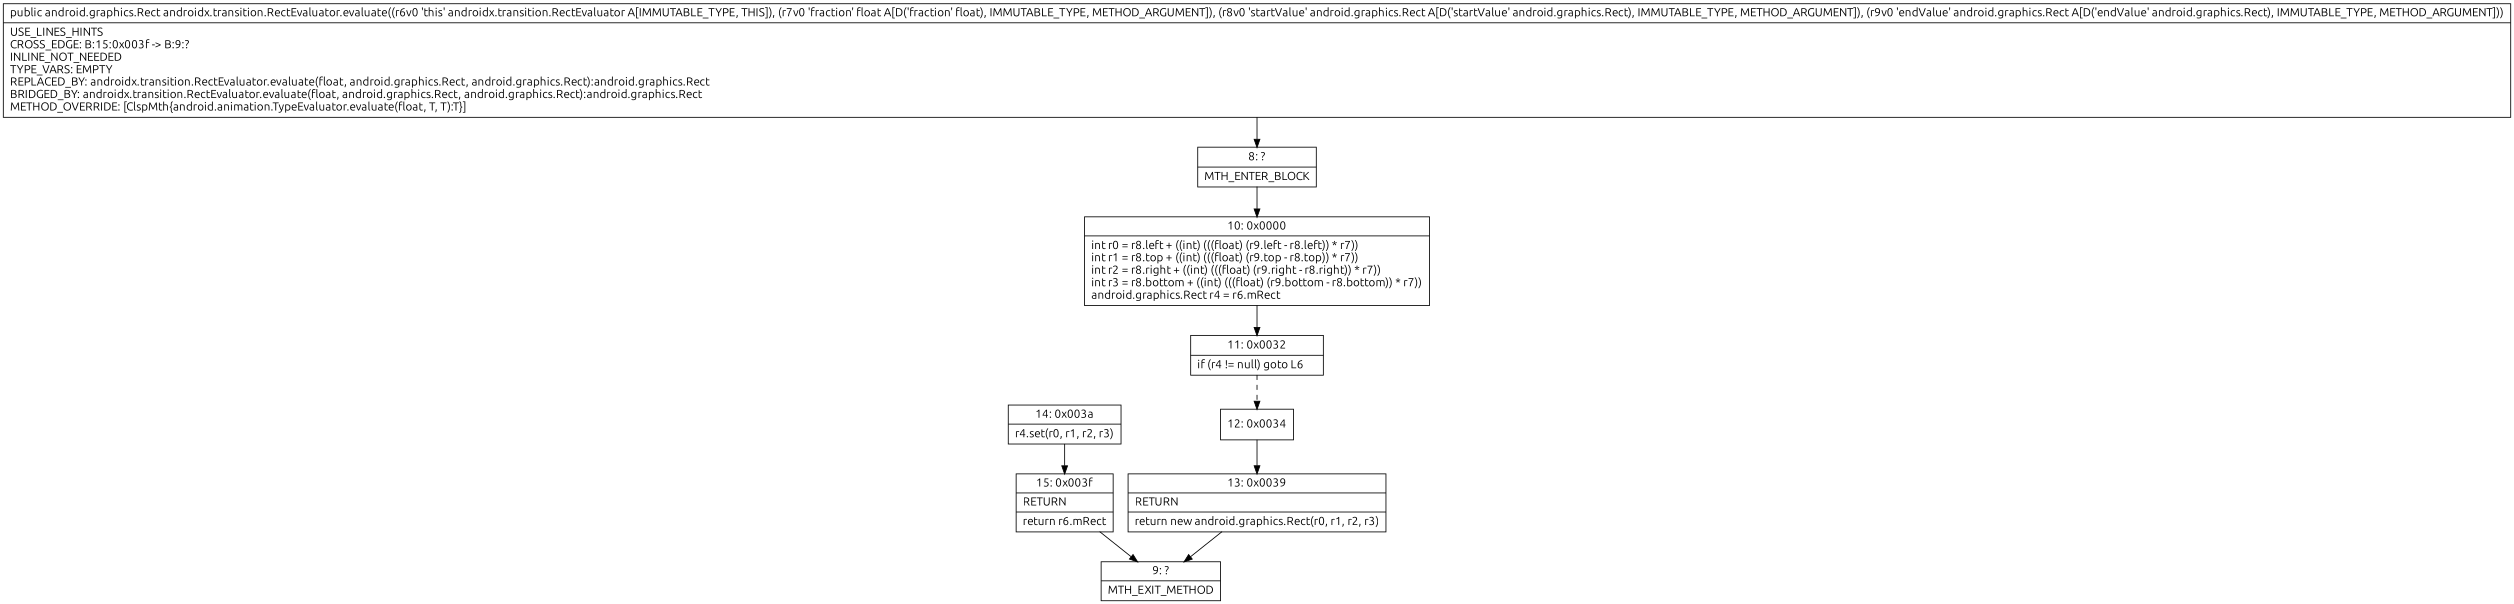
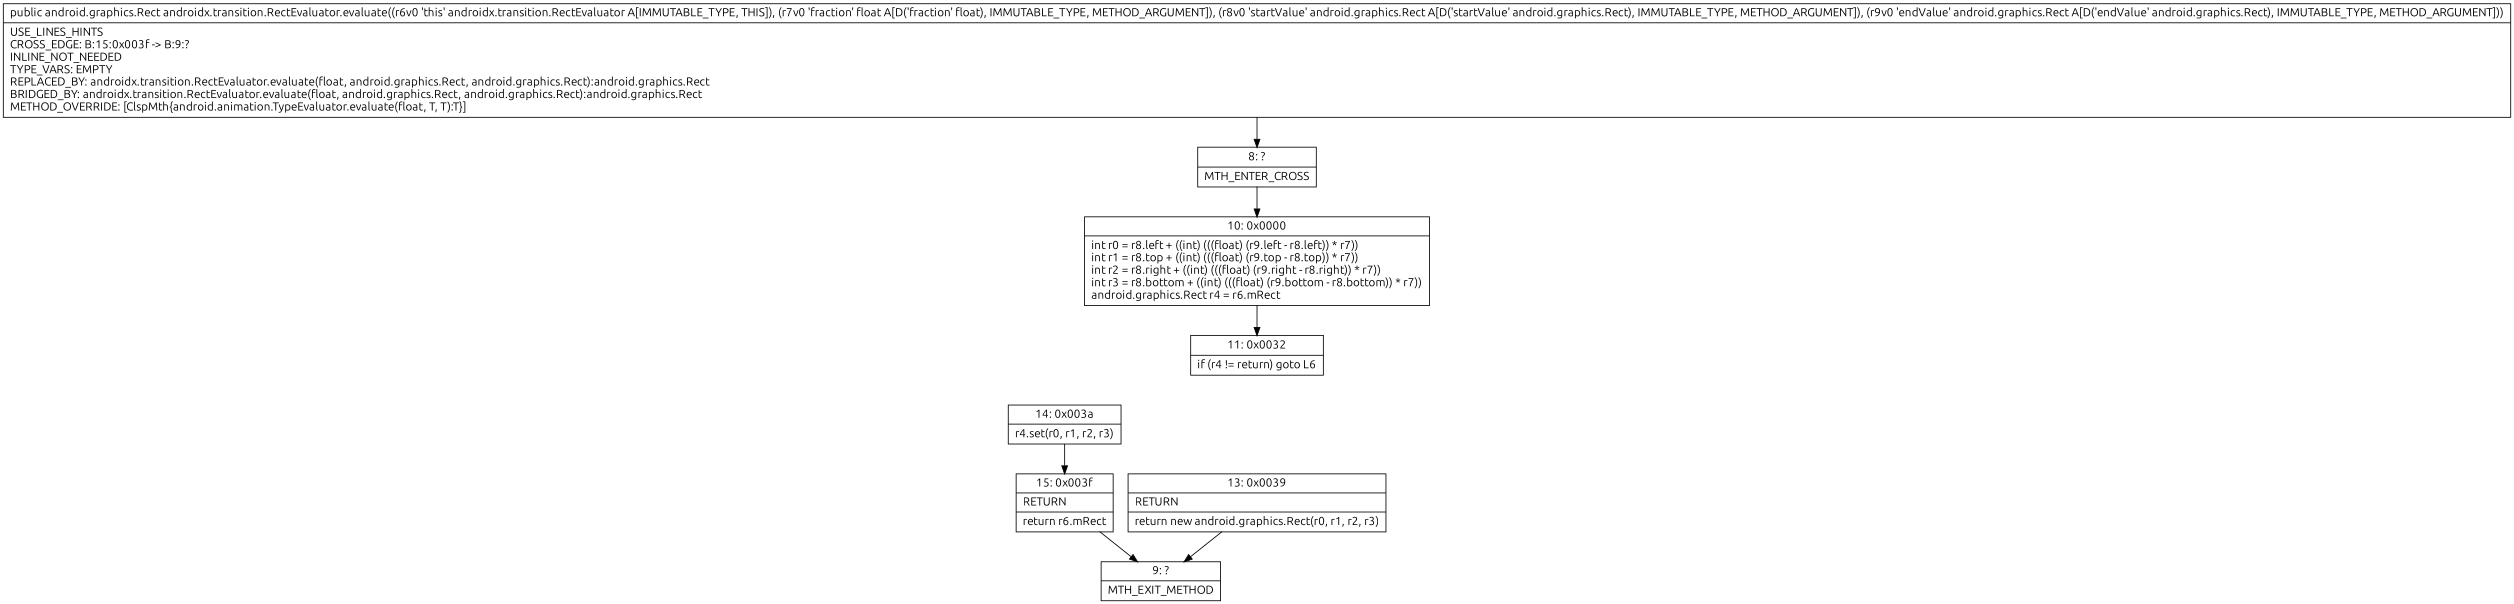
node "8: ?": text "MTH_ENTER_BLOCK" -> "MTH_ENTER_CROSS"
node "11: 0x0032": text "if (r4 != null) goto L6" -> "if (r4 != return) goto L6"
node "12: 0x0034": removed
